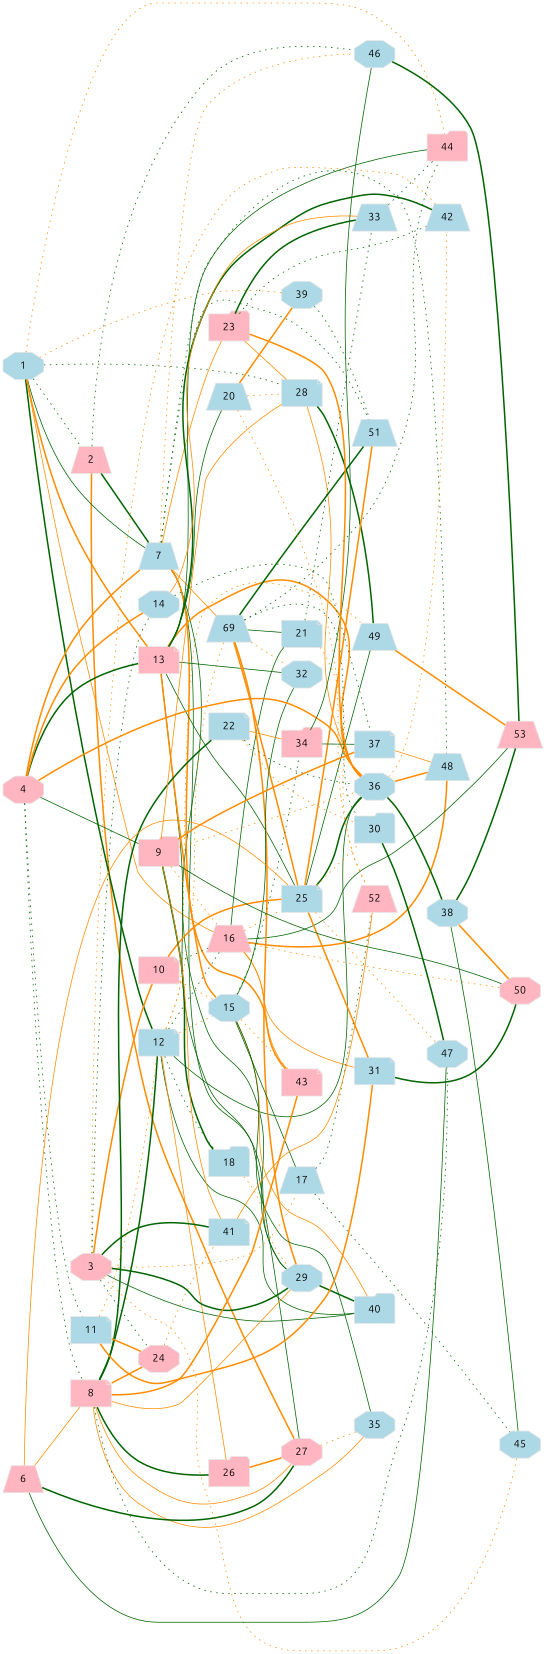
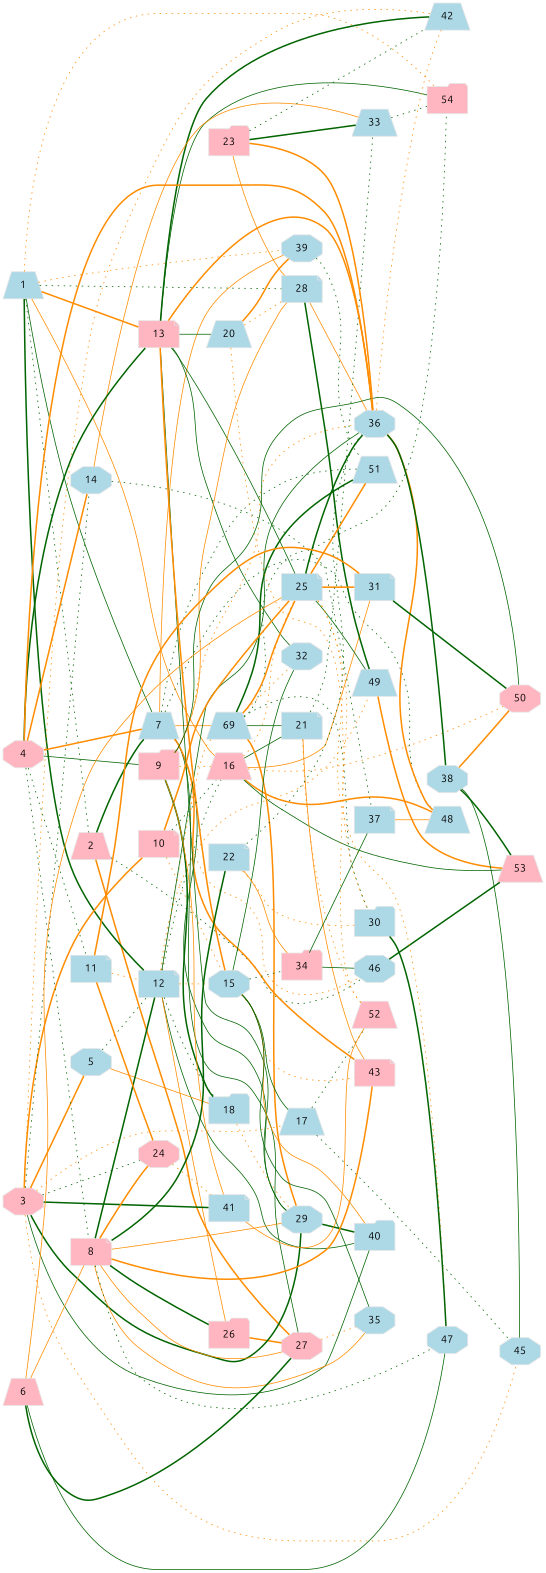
node "44": label "44" -> "54"
node "1": shape octagon -> trapezium
edge "23" -- "7": now "39" -- "7"
edge "37" -- "9": removed
edge "16" -- "43": now "21" -- "43"
node "5": added
